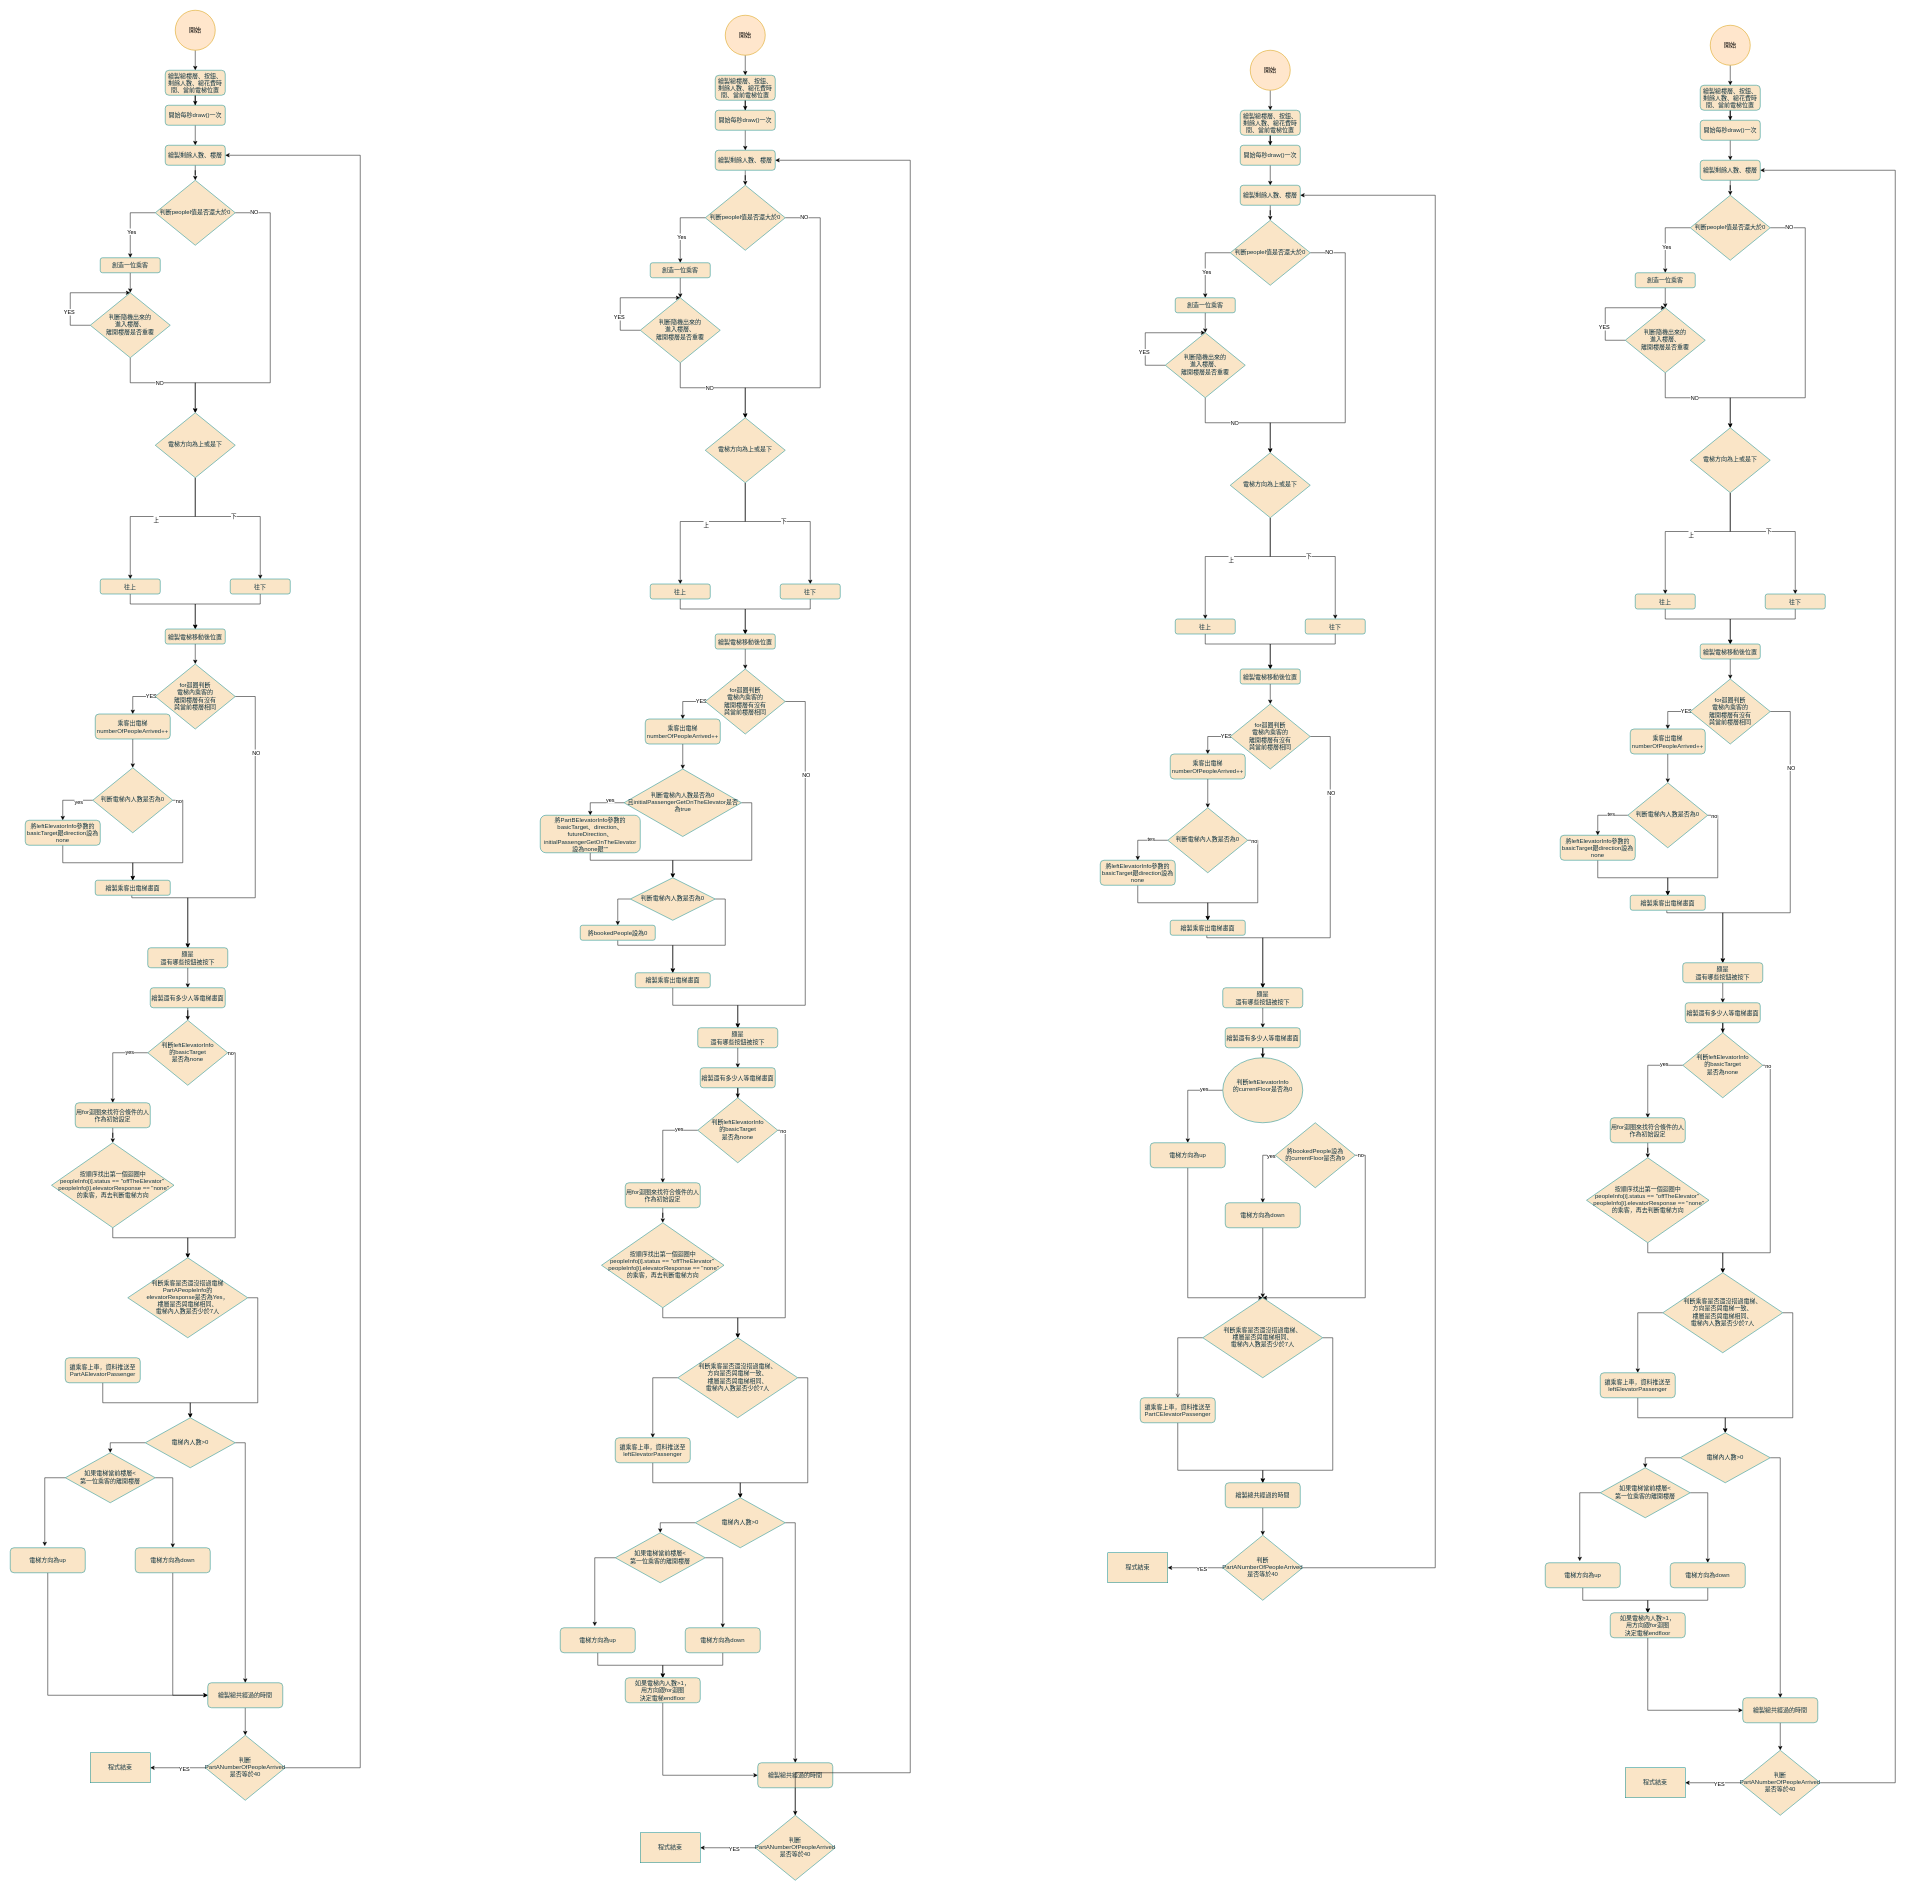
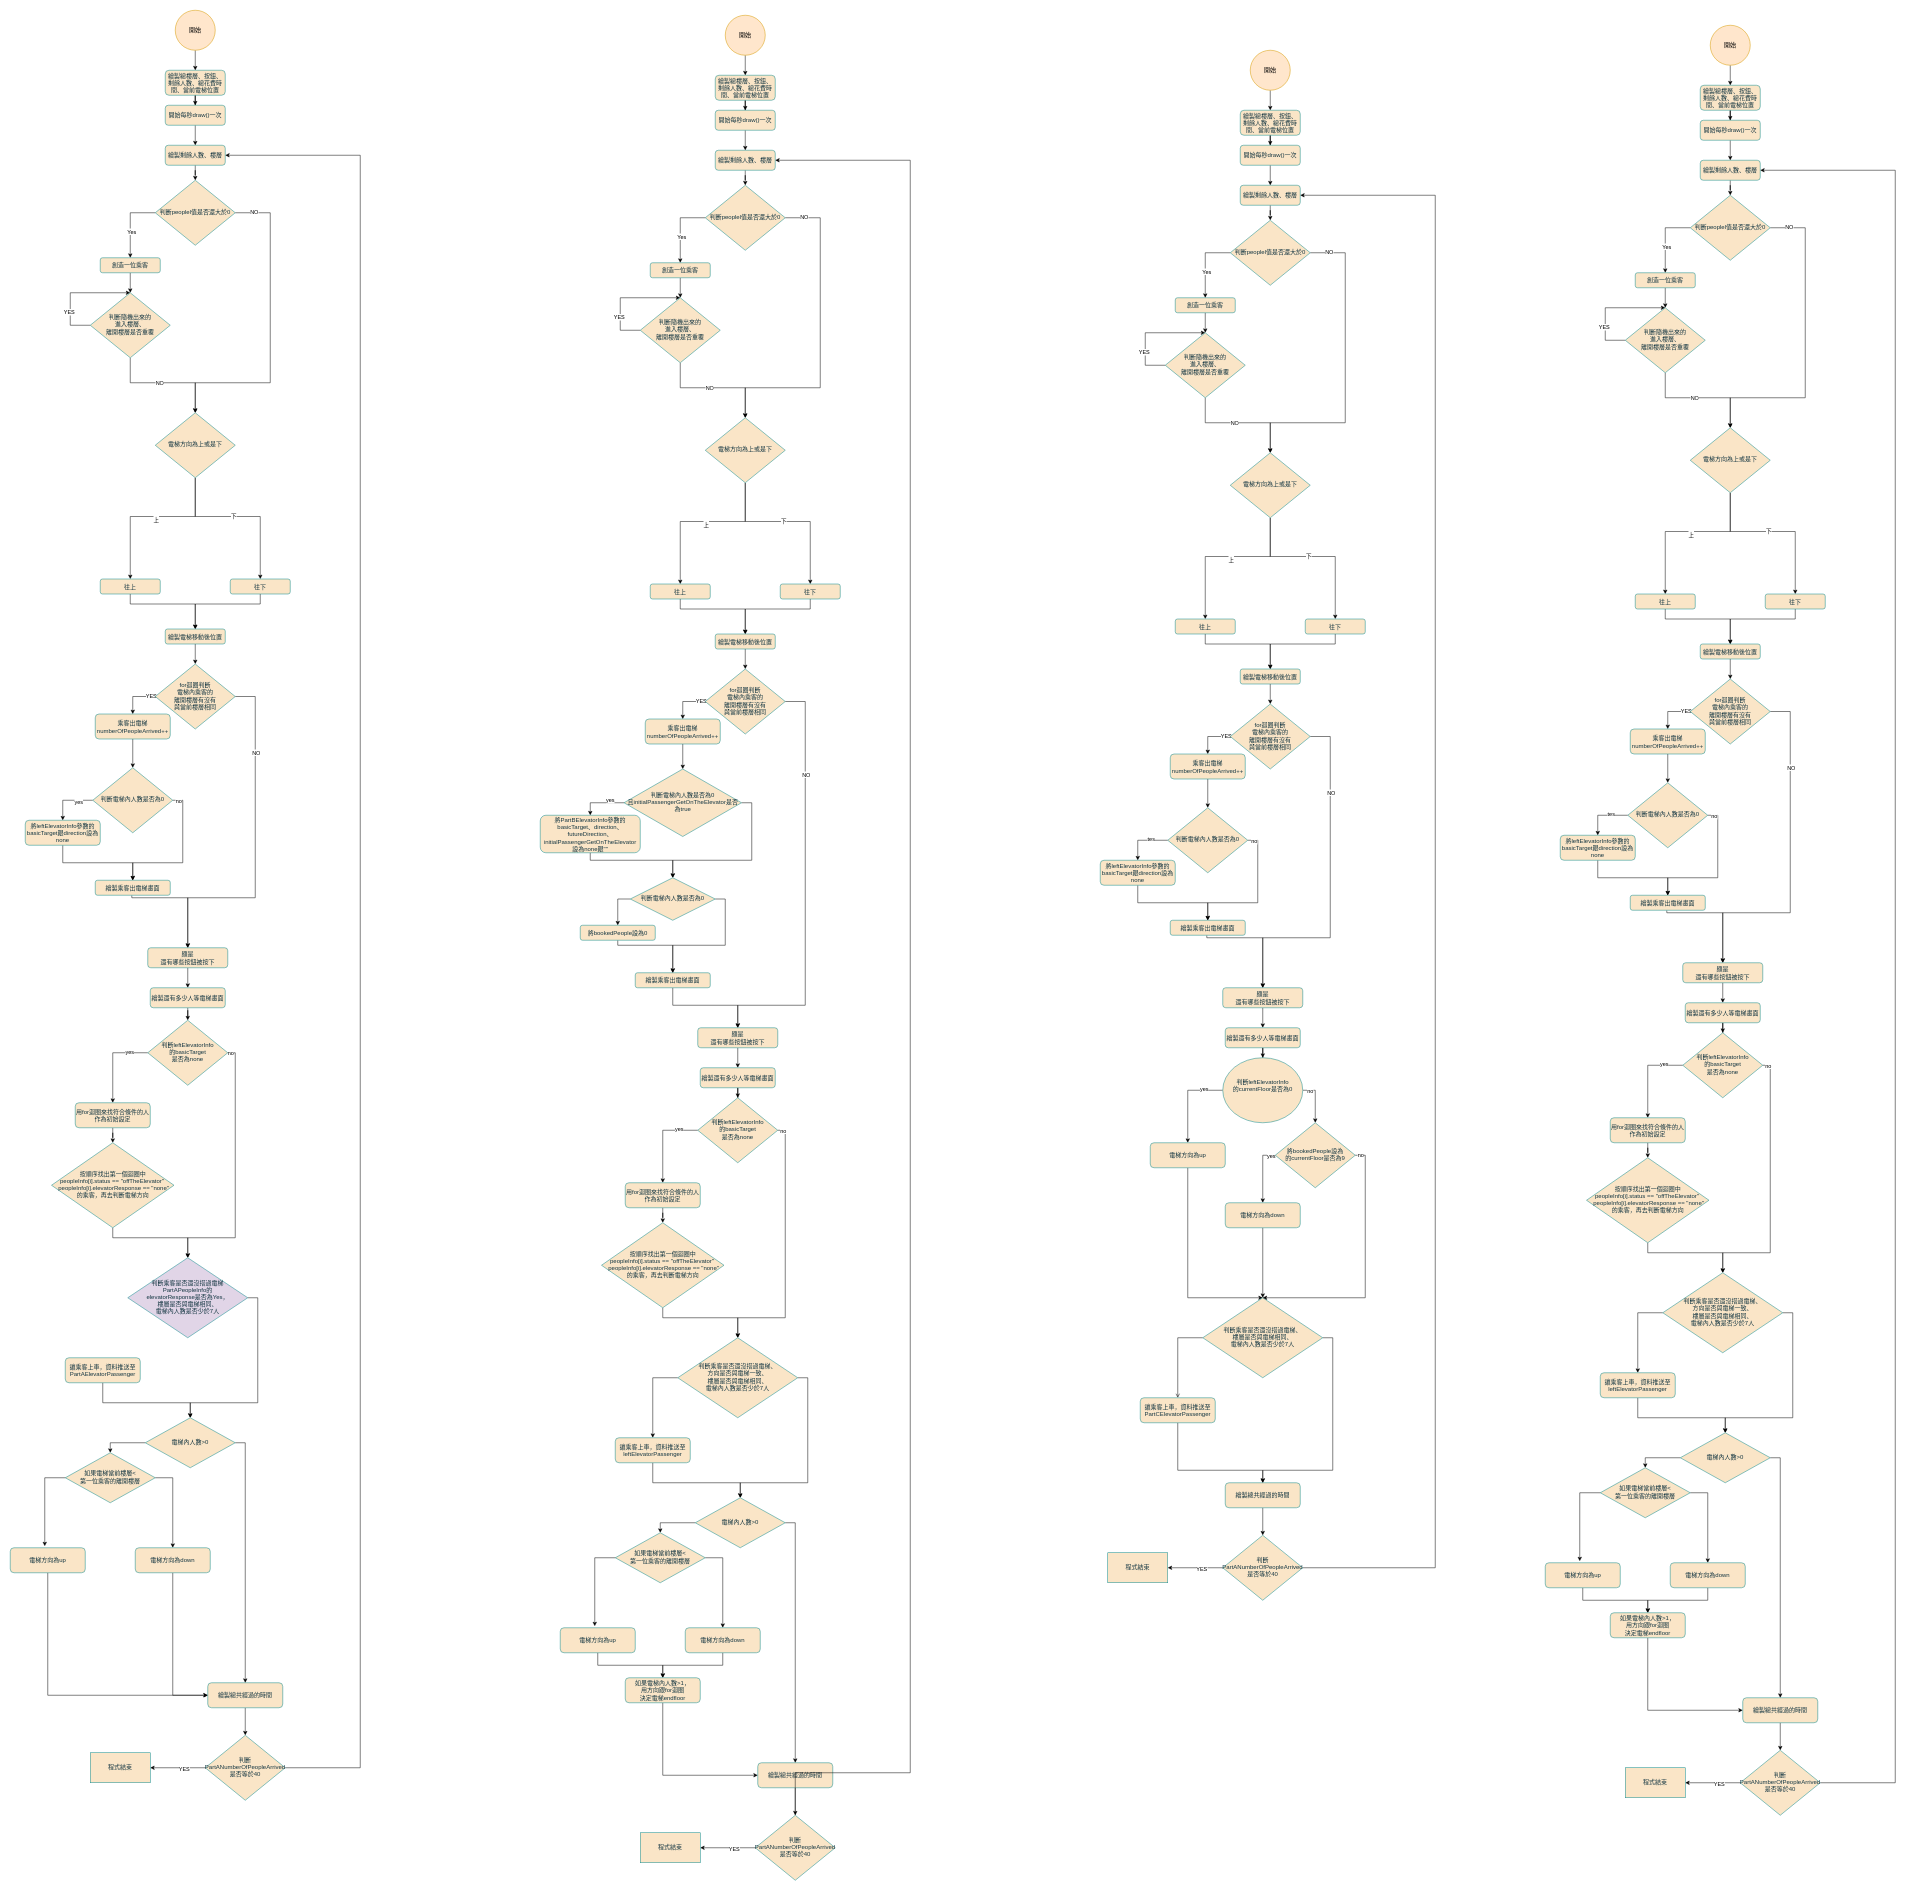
edge "判斷leftElevatorInfo 的currentFloor是否為0" -> "將bookedPeople設為 的currentFloor是否為9": added, label "no"
node "判斷乘客是否還沒搭過電梯 PartAPeopleInfo的 elevatorResponse是否為Yes， 樓層是否與電梯相同、 電梯內人數是否少於7人": fillcolor #fae5c7 -> #e1d5e7
